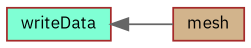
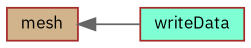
edge "mesh" -> "writeData": reversed
